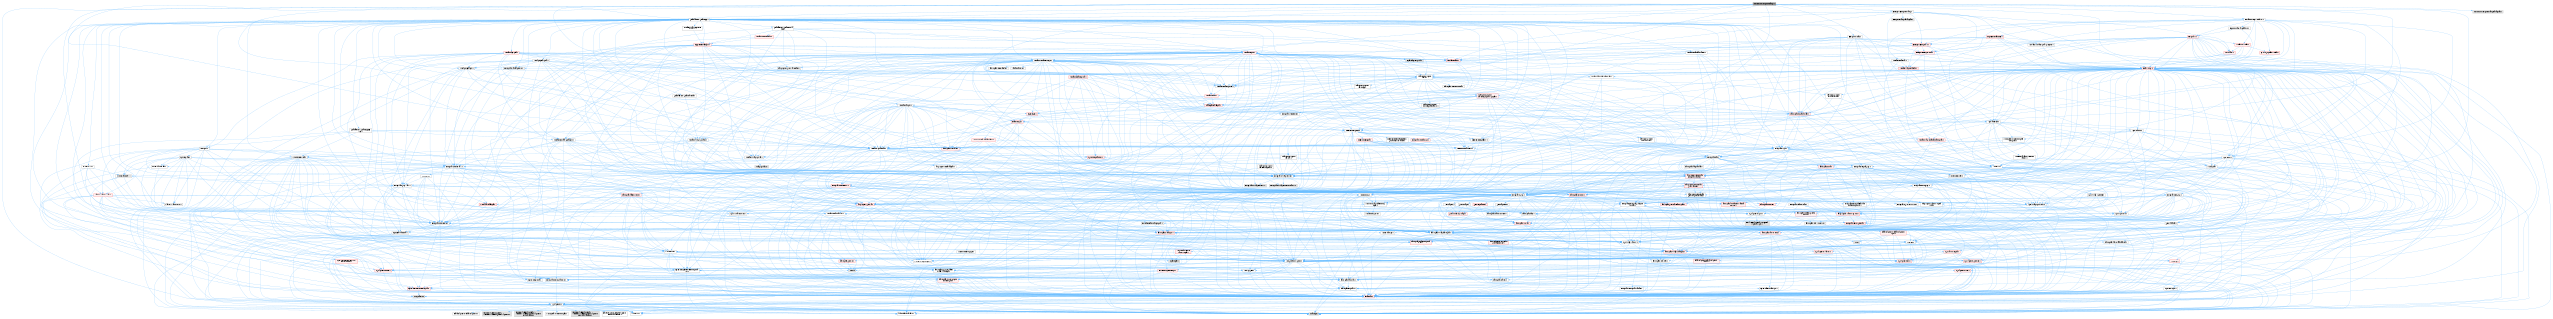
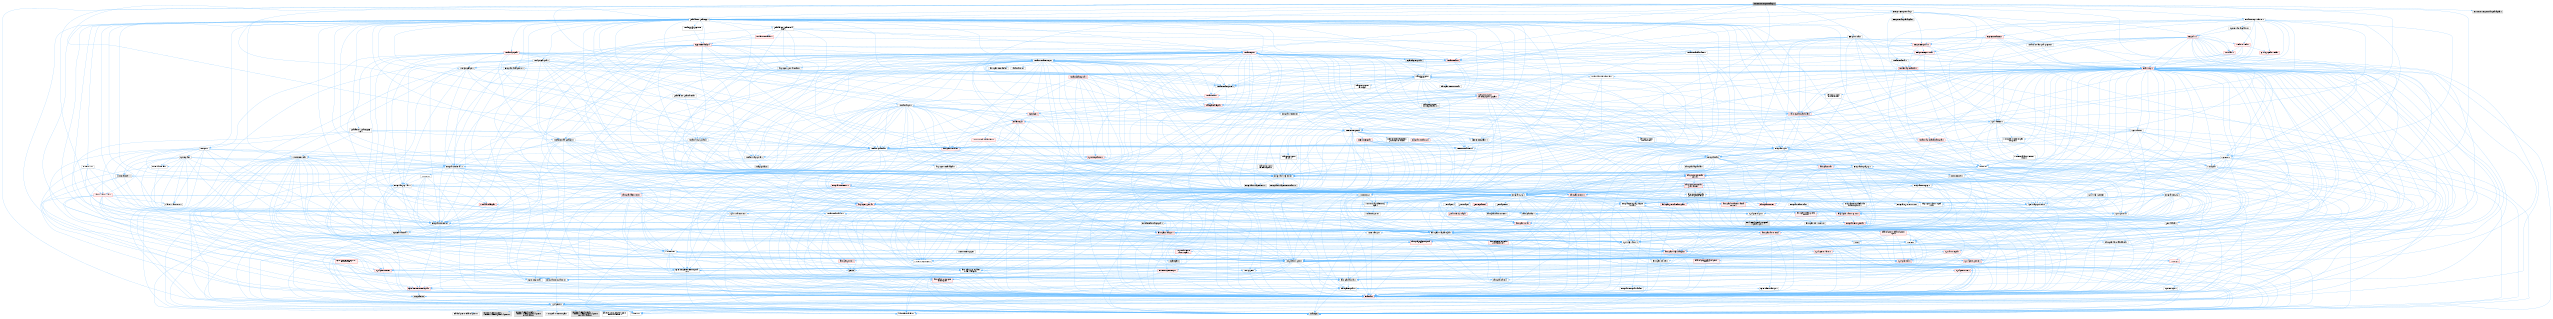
node "Templates/SharedPointer.h": label "Templates/SharedPointer.h" -> "MemoryBase/SharedPointer.h"
node "Serialization/Structured ContainerHelpers.h": label "Serialization/Structured ContainerHelpers.h" -> "Serialization/Structured Archive.h"
